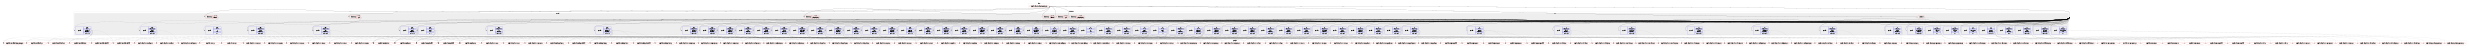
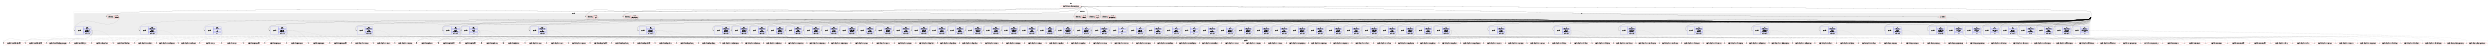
node "portage://dev-qt/qtwebengine-6.7.3": label "portage://dev-qt/qtwebengine-6.7.3" -> "portage://dev-qt/kdeclarative-6.7.3"
node "portage://kde-plasma/libplasma-6.2.2": added
